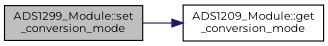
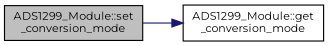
node "ADS1209_Module::get _conversion_mode": label "ADS1209_Module::get _conversion_mode" -> "ADS1299_Module::get _conversion_mode"
